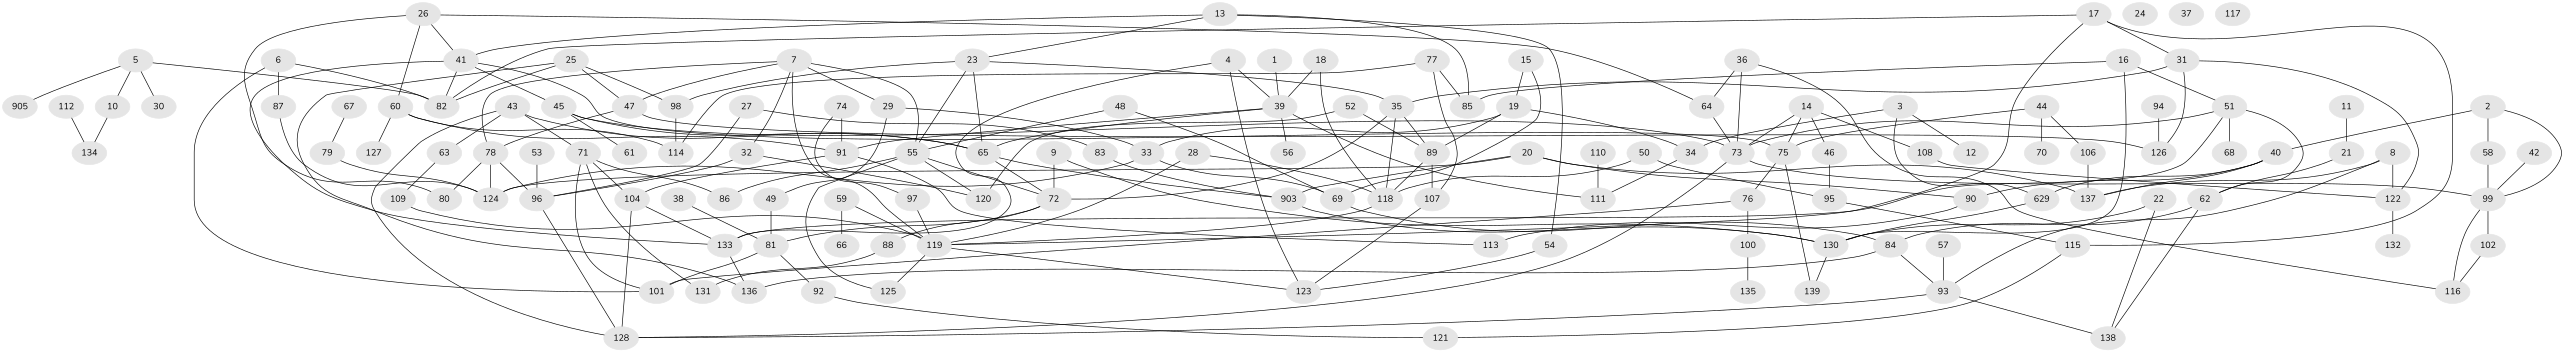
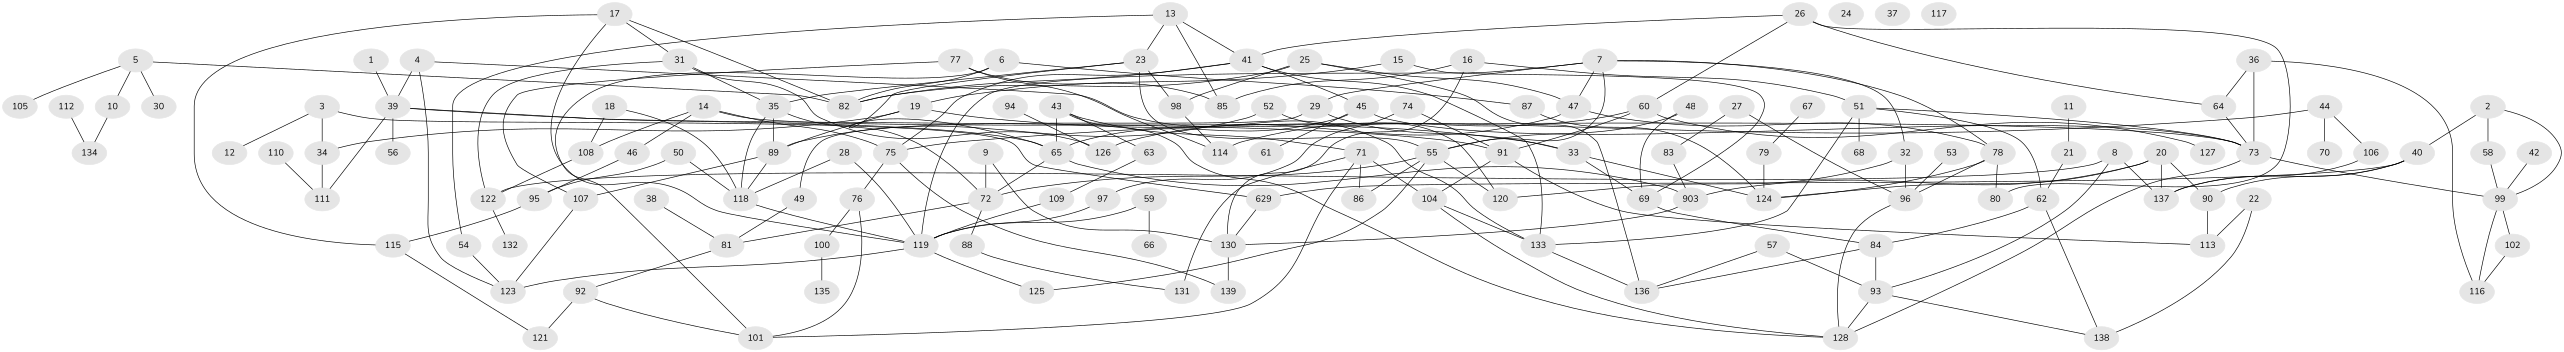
edge "18" -- "39": now "18" -- "108"
node "905": label "905" -> "105"
edge "22" -- "130": now "22" -- "113"
edge "81" -- "101": now "92" -- "101"
edge "57" -- "136": added
